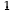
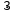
node "1": label "1" -> "3"
